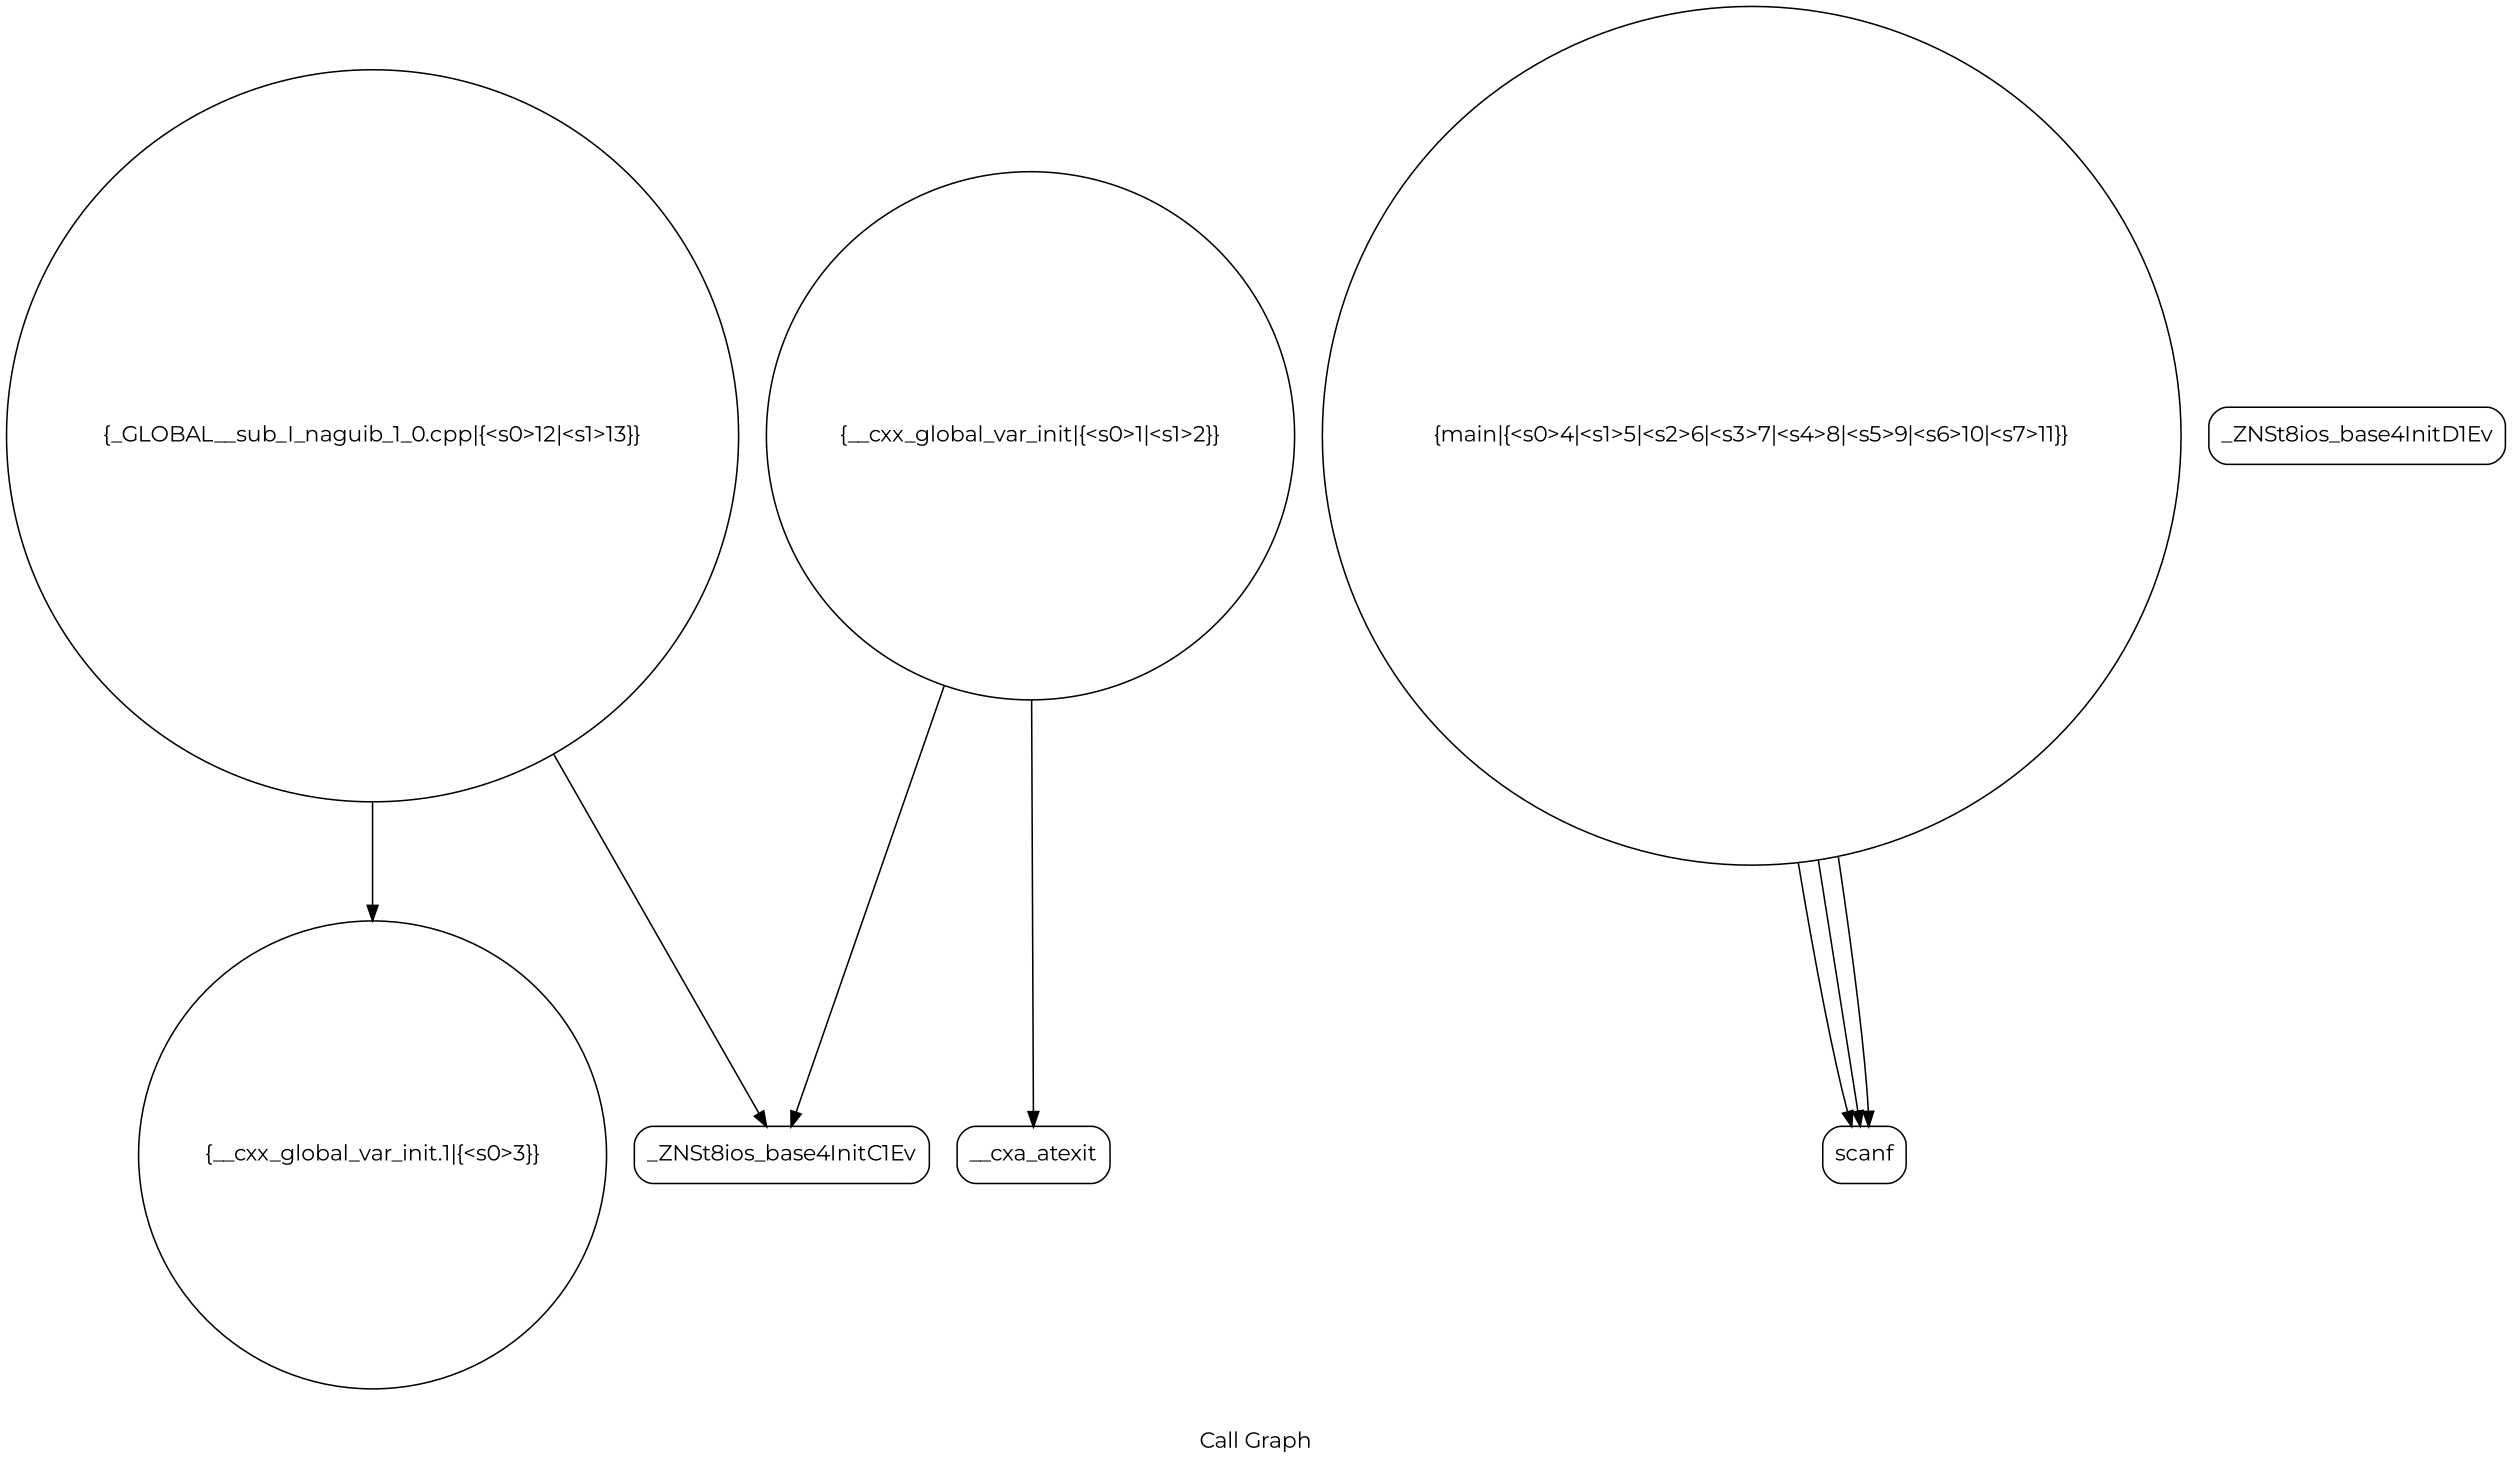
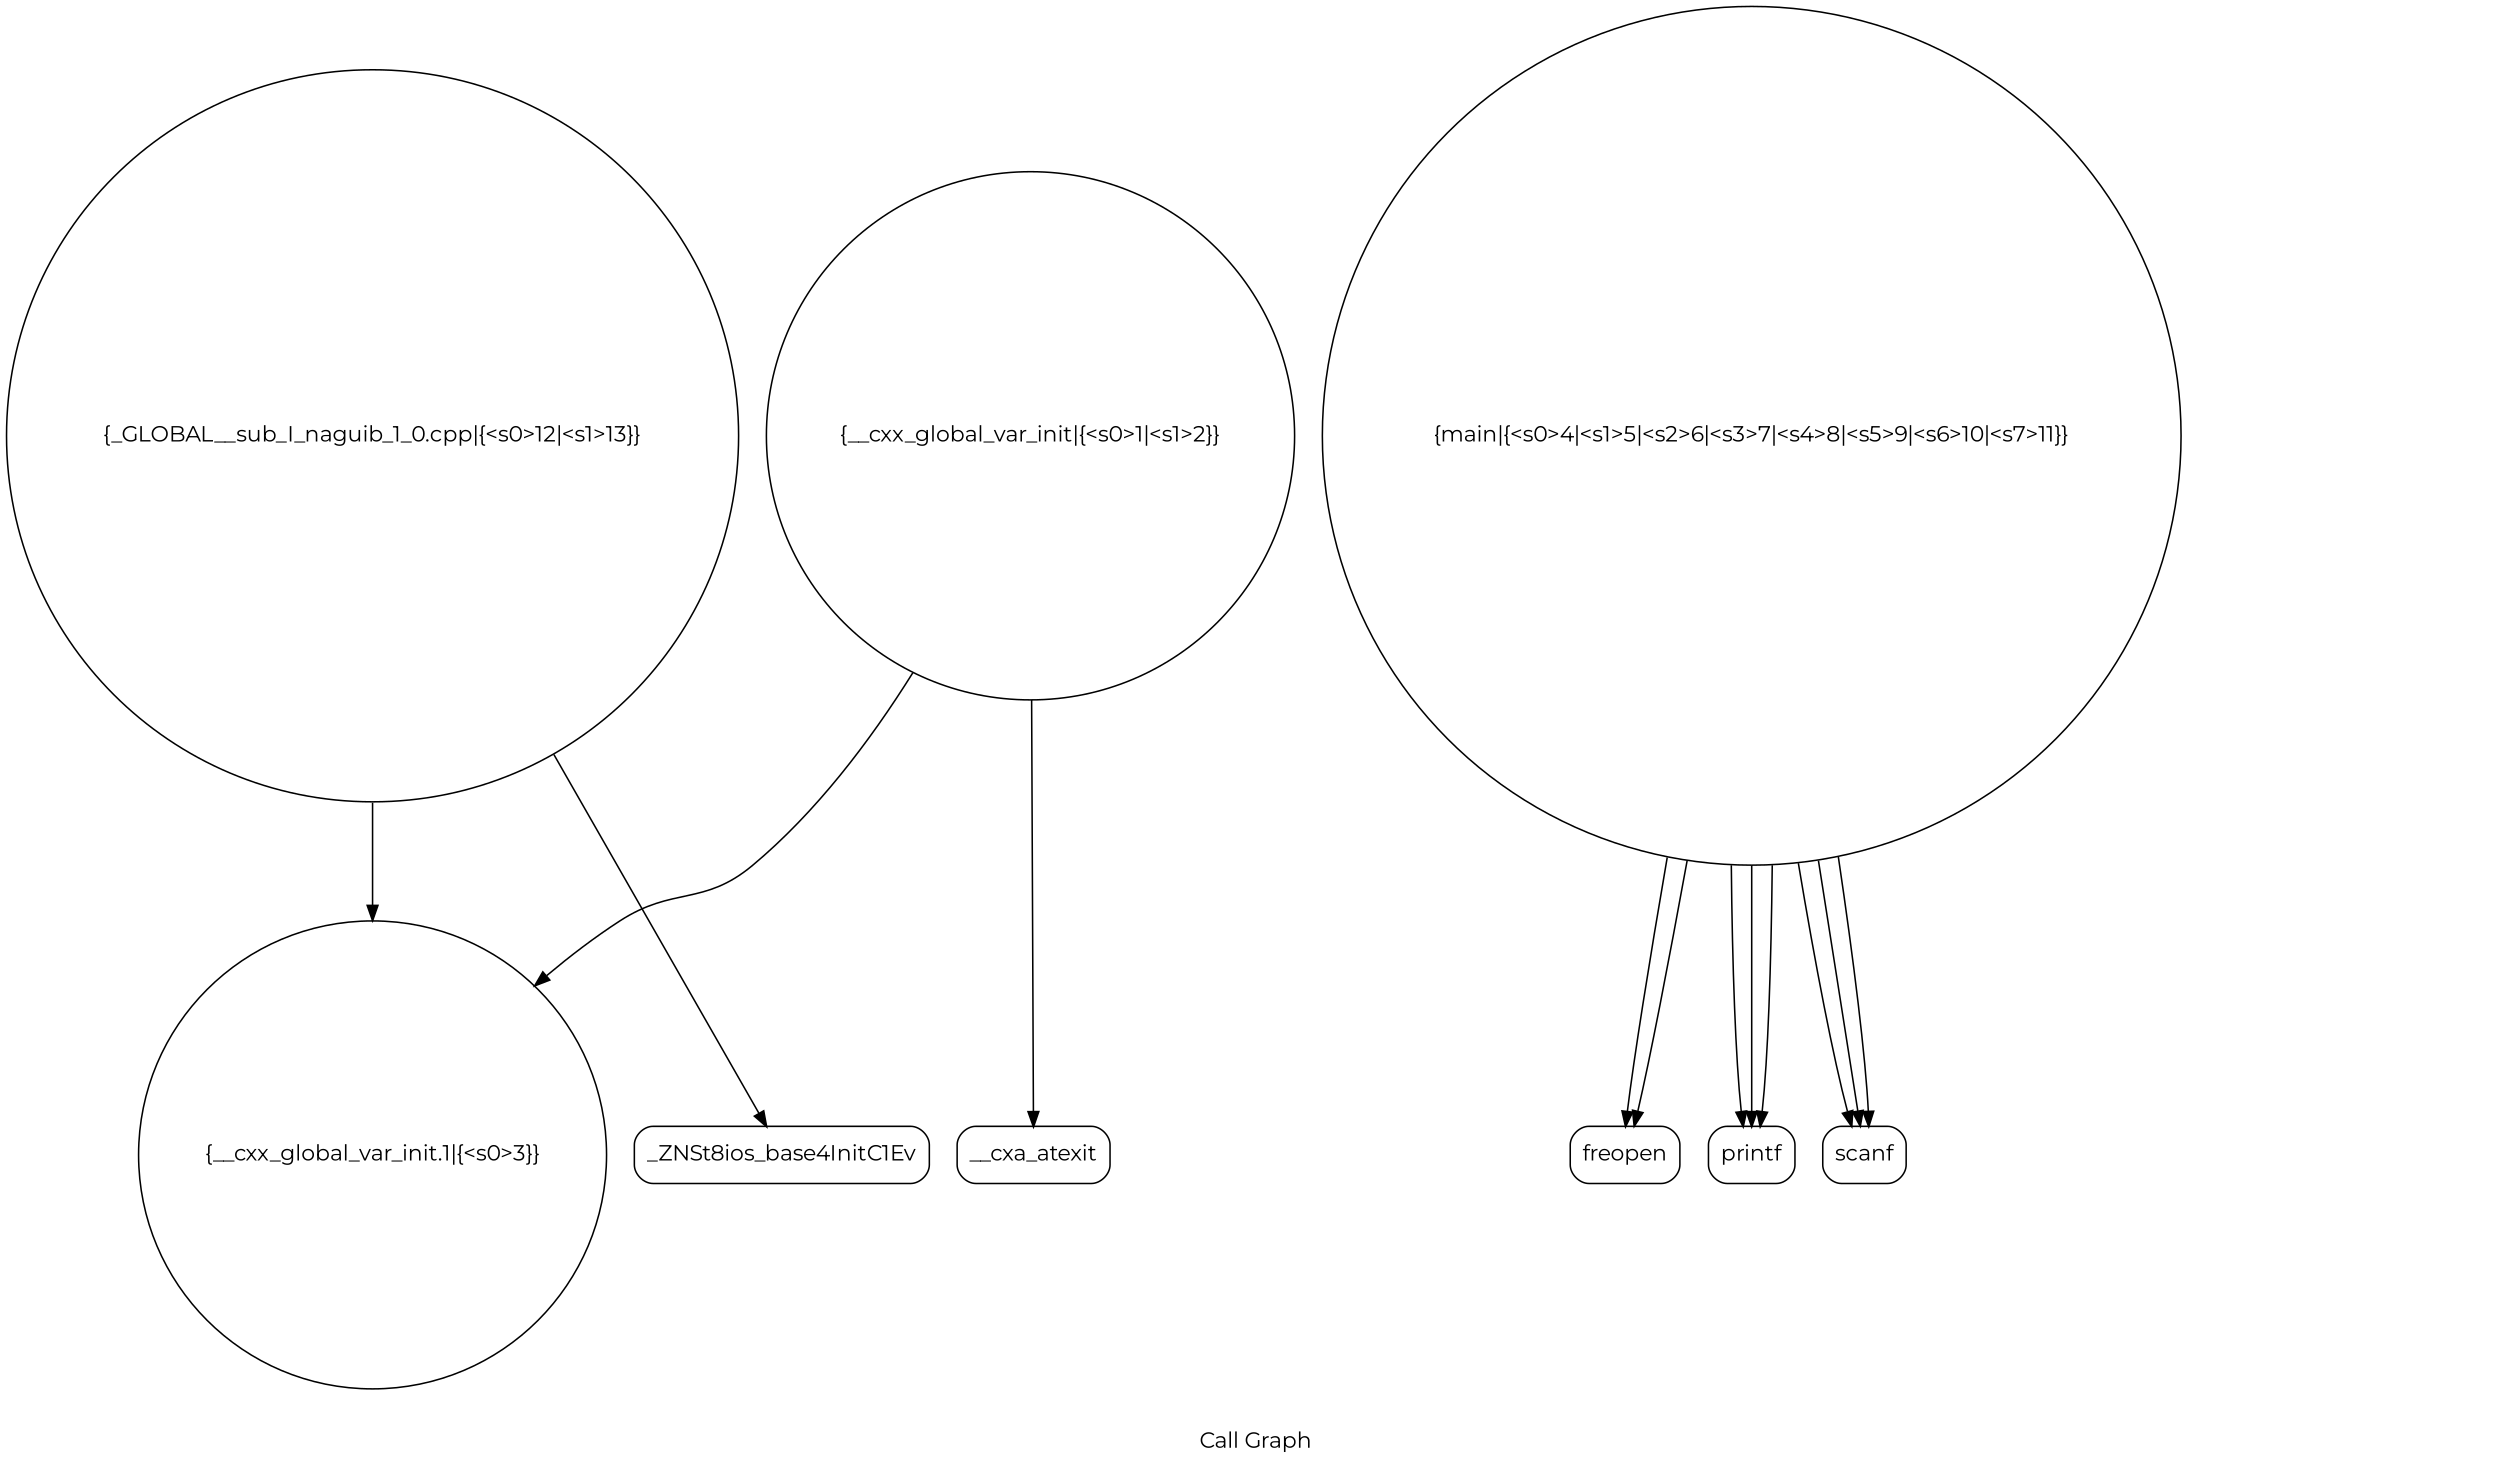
node "_ZNSt8ios_base4InitD1Ev": removed
edge "{__cxx_global_var_init|{<s0>1|<s1>2}}" -> "_ZNSt8ios_base4InitC1Ev": now "{__cxx_global_var_init|{<s0>1|<s1>2}}" -> "{__cxx_global_var_init.1|{<s0>3}}"
node "freopen": added
node "printf": added
